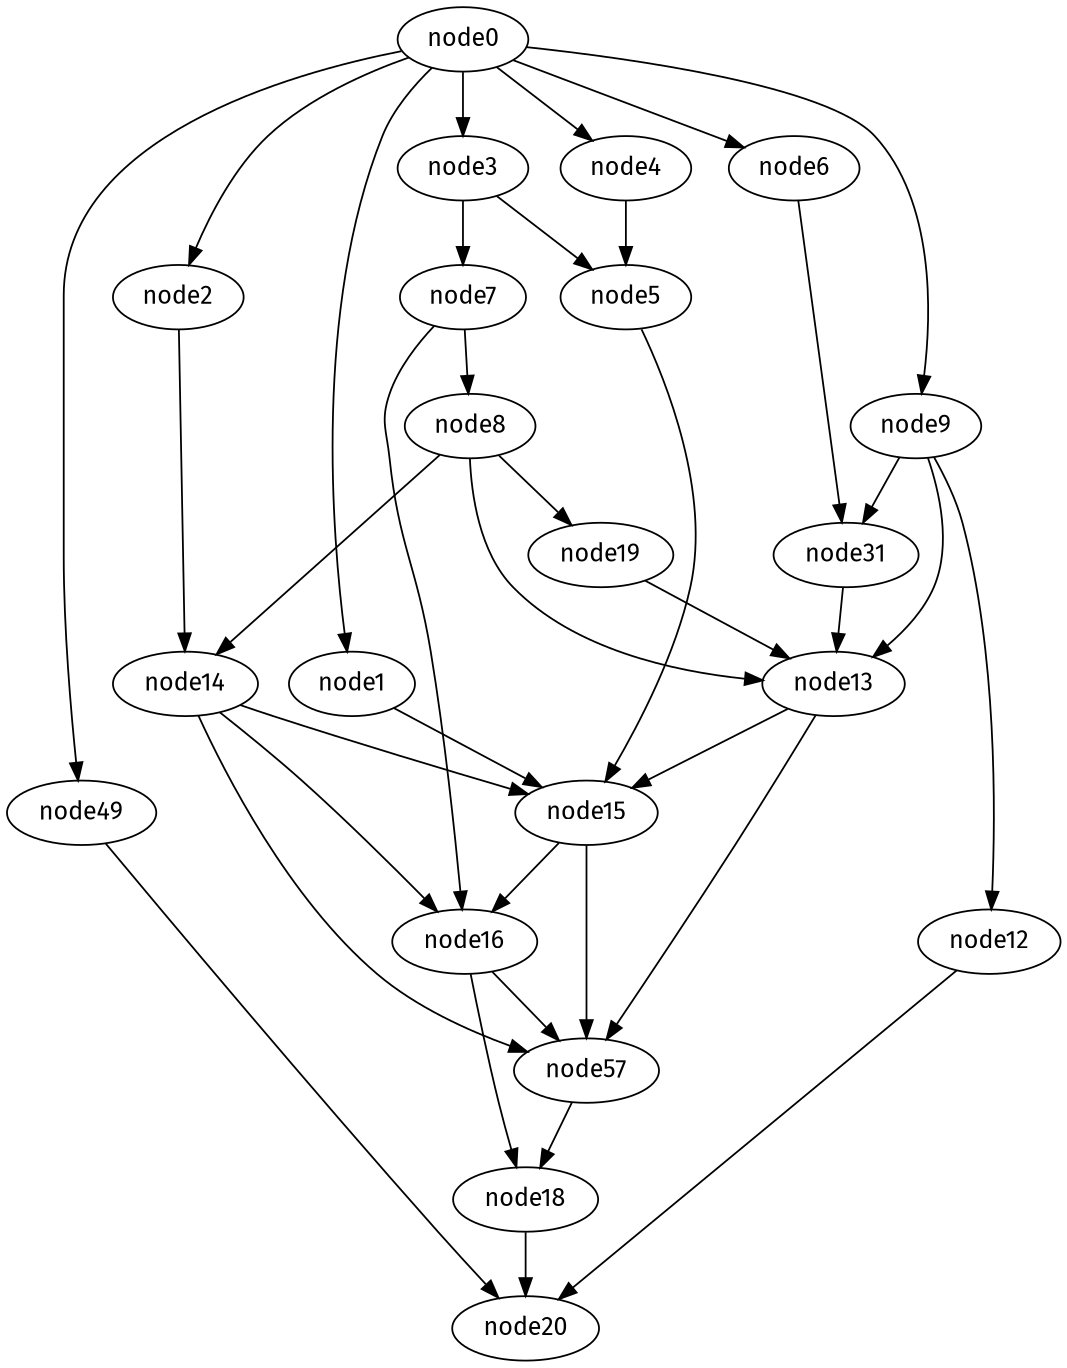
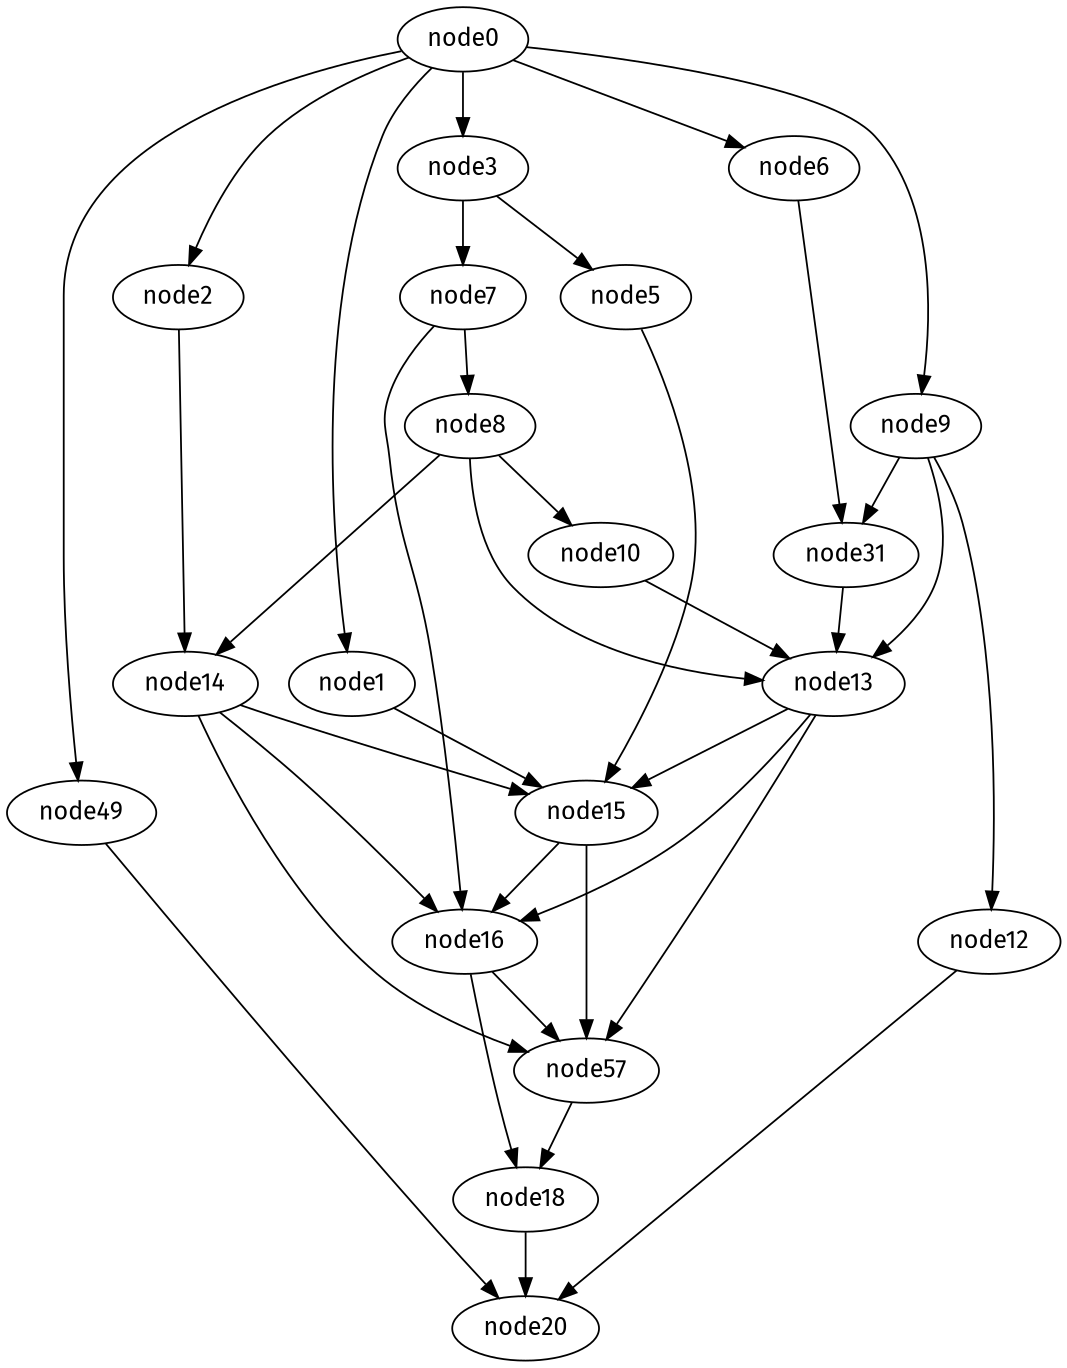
node "node4": removed
node "node19": label "node19" -> "node10"
edge "node13" -> "node16": added
